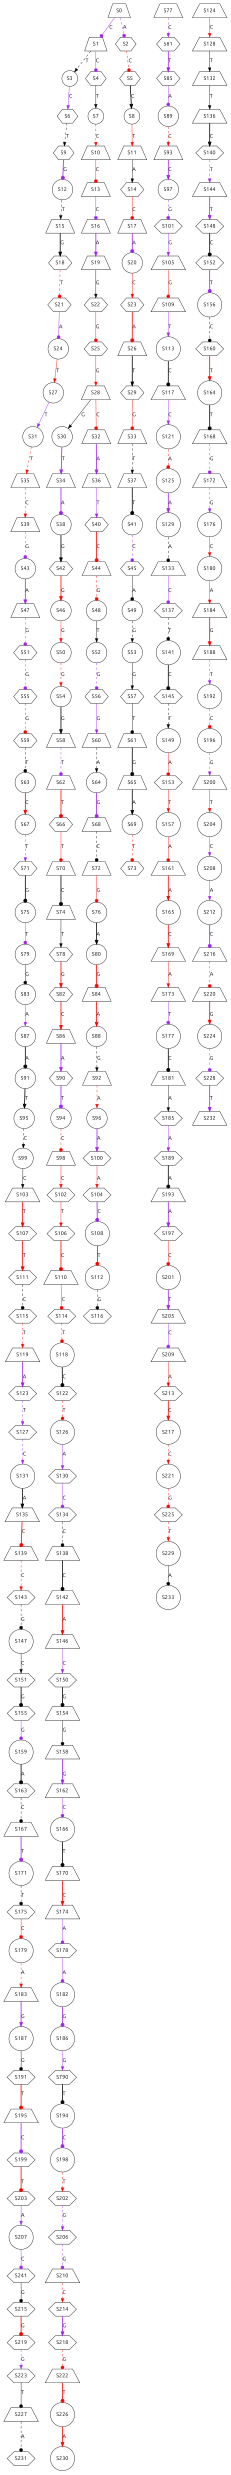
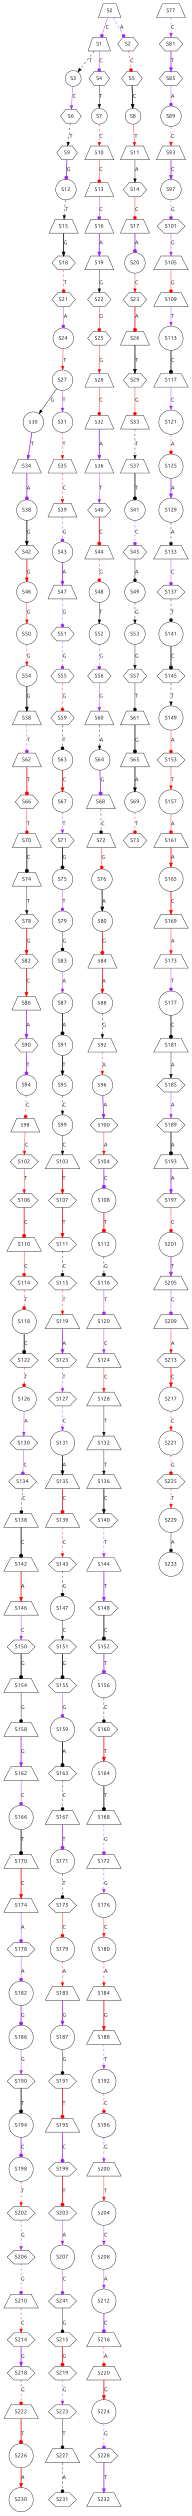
edge "S28" -> "S30": now "S27" -> "S30"
edge "S180" -> "S184": style solid -> dashed
node "S120": added
node "S790": label "S790" -> "S190"
